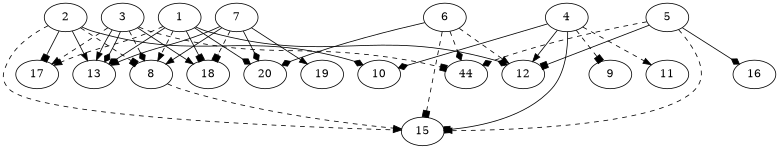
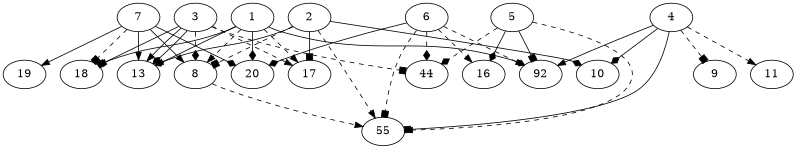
edge "6" -> "16": added
node "12": label "12" -> "92"
node "15": label "15" -> "55"
